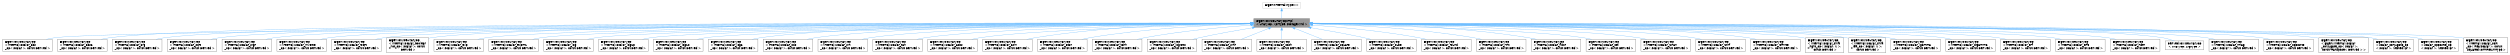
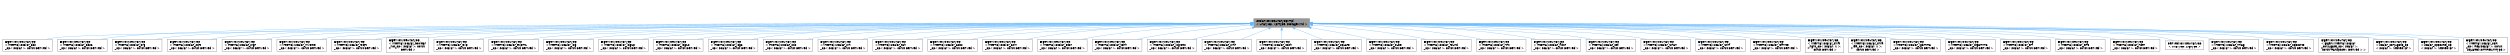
node "Eigen::internal::type<>": removed
node "Eigen::CwiseUnaryOpImpl < UnaryOp, XprType, StorageKind >": label "Eigen::CwiseUnaryOpImpl < UnaryOp, XprType, StorageKind >" -> "Scalar::CwiseUnaryOpImpl < UnaryOp, XprType, StorageKind >"
